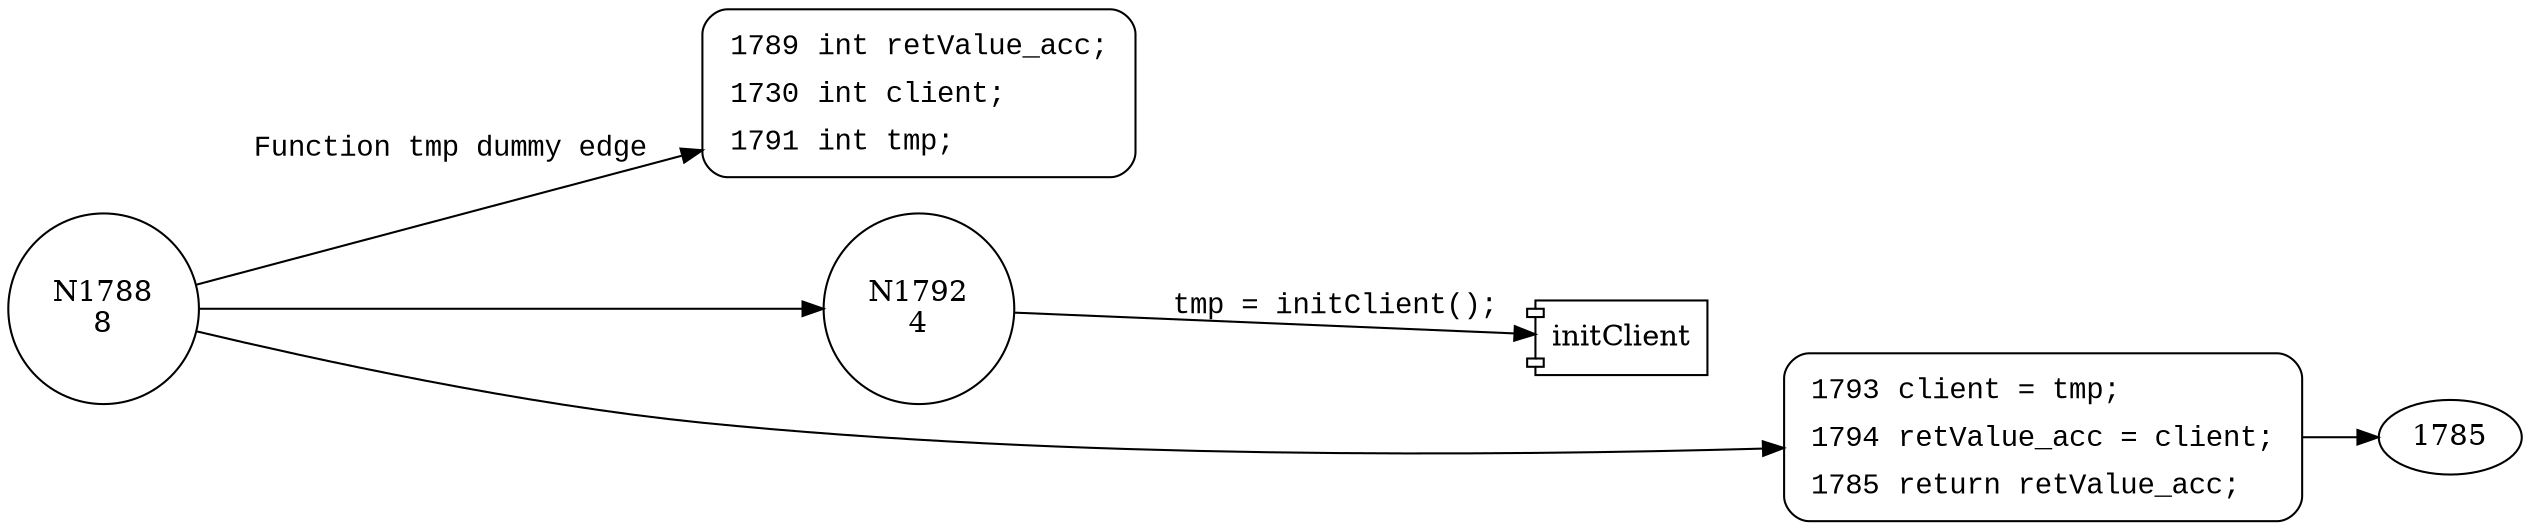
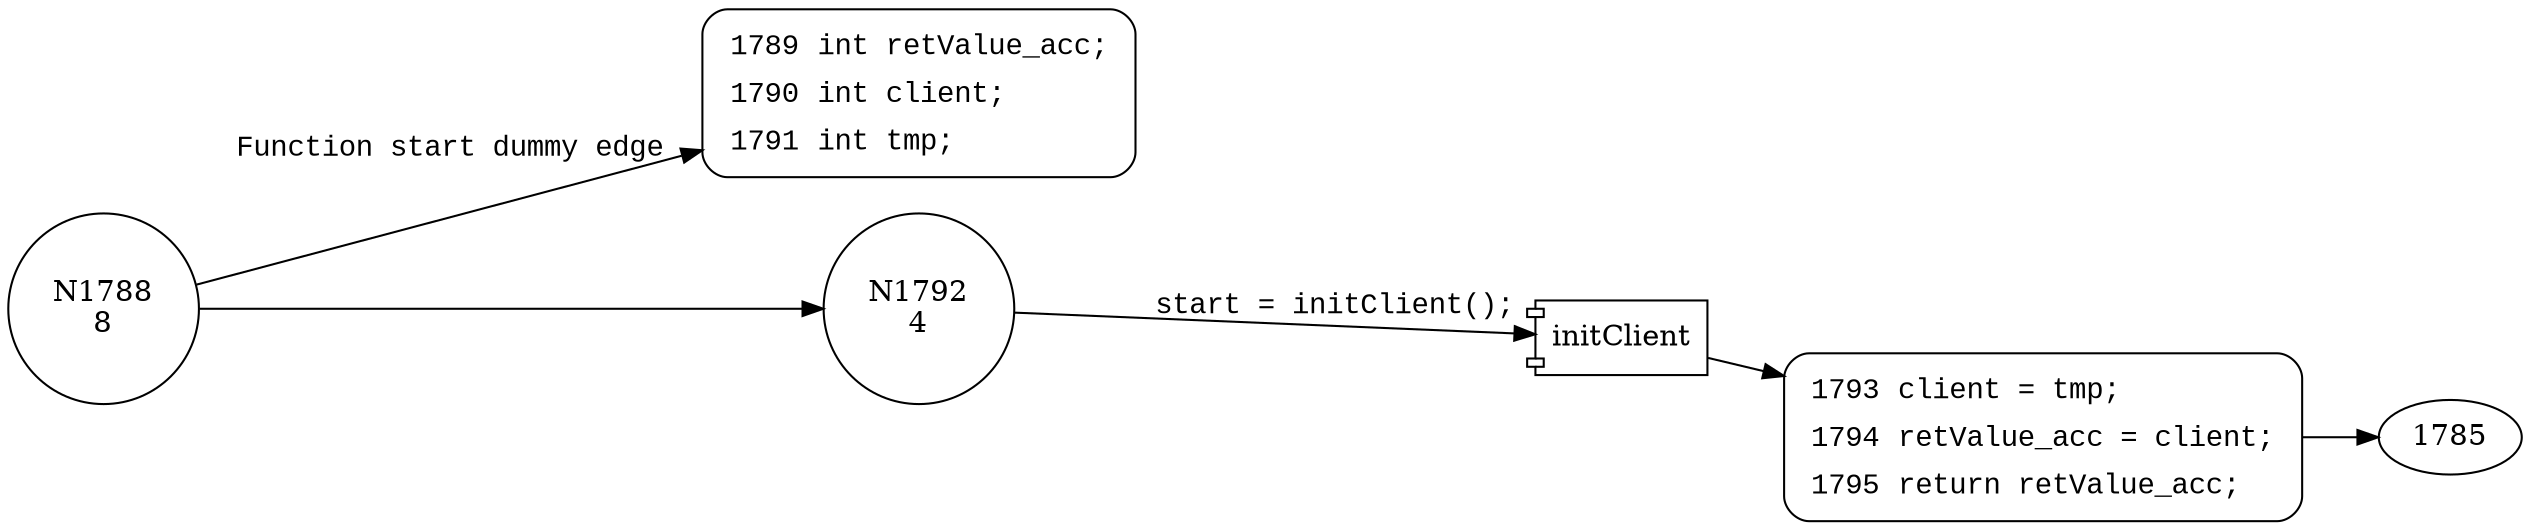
node "1789": text "1730" -> "1790"
edge "N1788 8" -> "1789": label "Function tmp dummy edge" -> "Function start dummy edge"
edge "N1792 4" -> "initClient": label "tmp = initClient();" -> "start = initClient();"
edge "N1788 8" -> "1793": now "initClient" -> "1793"
node "1793": text "1785" -> "1795"
